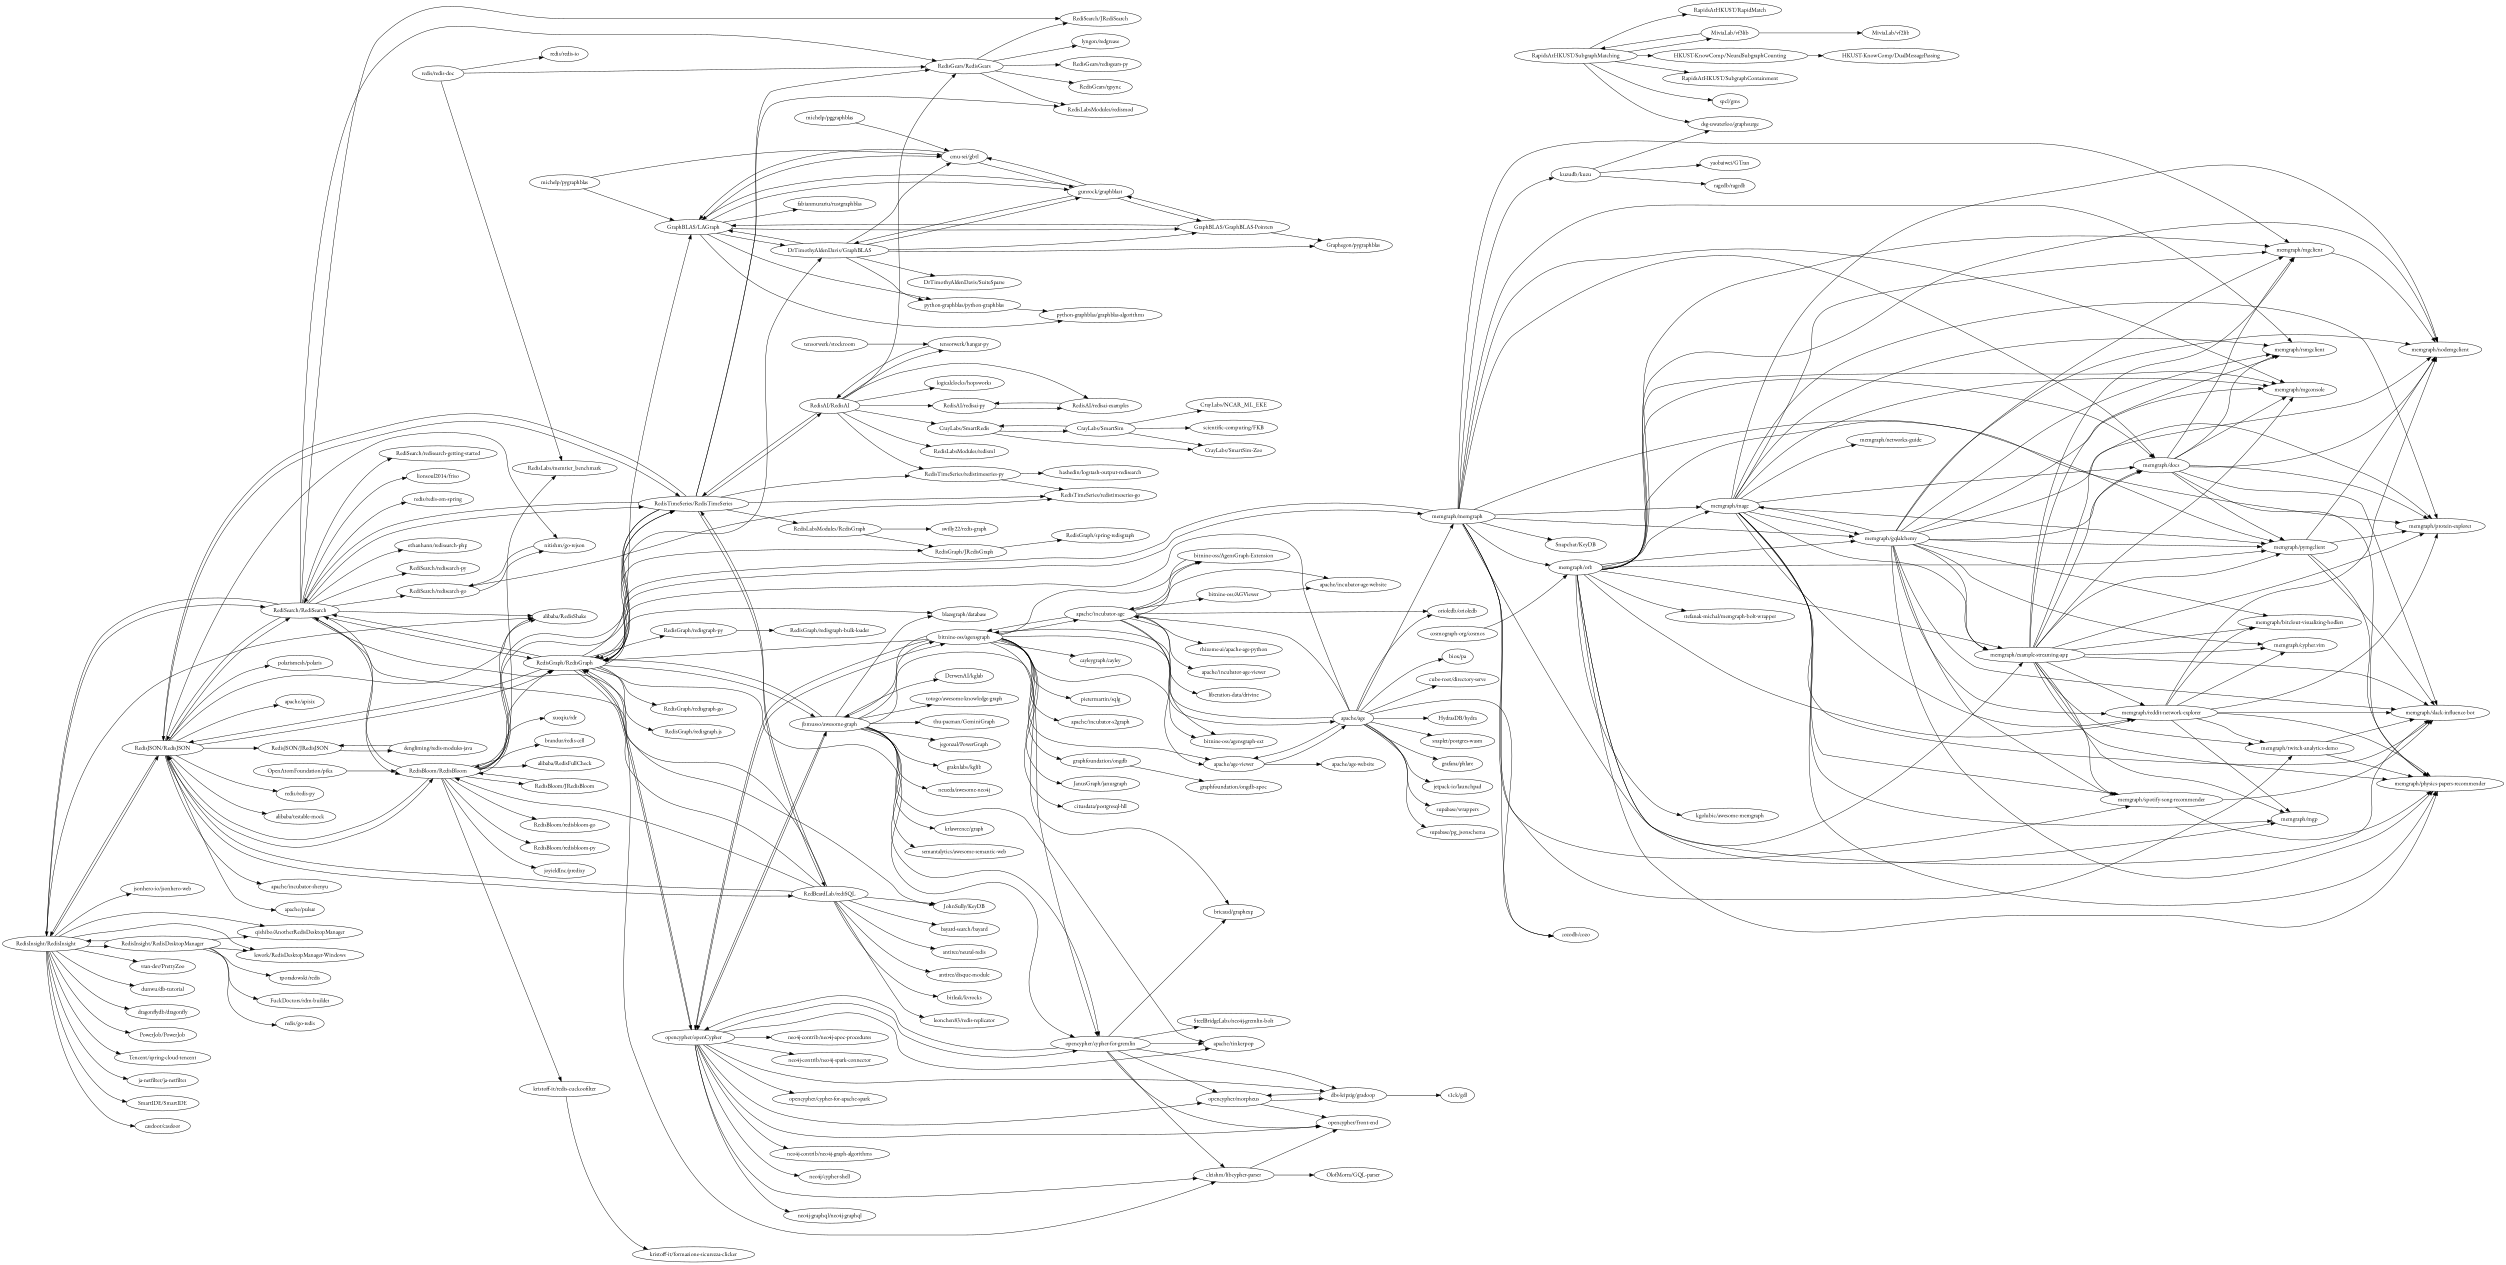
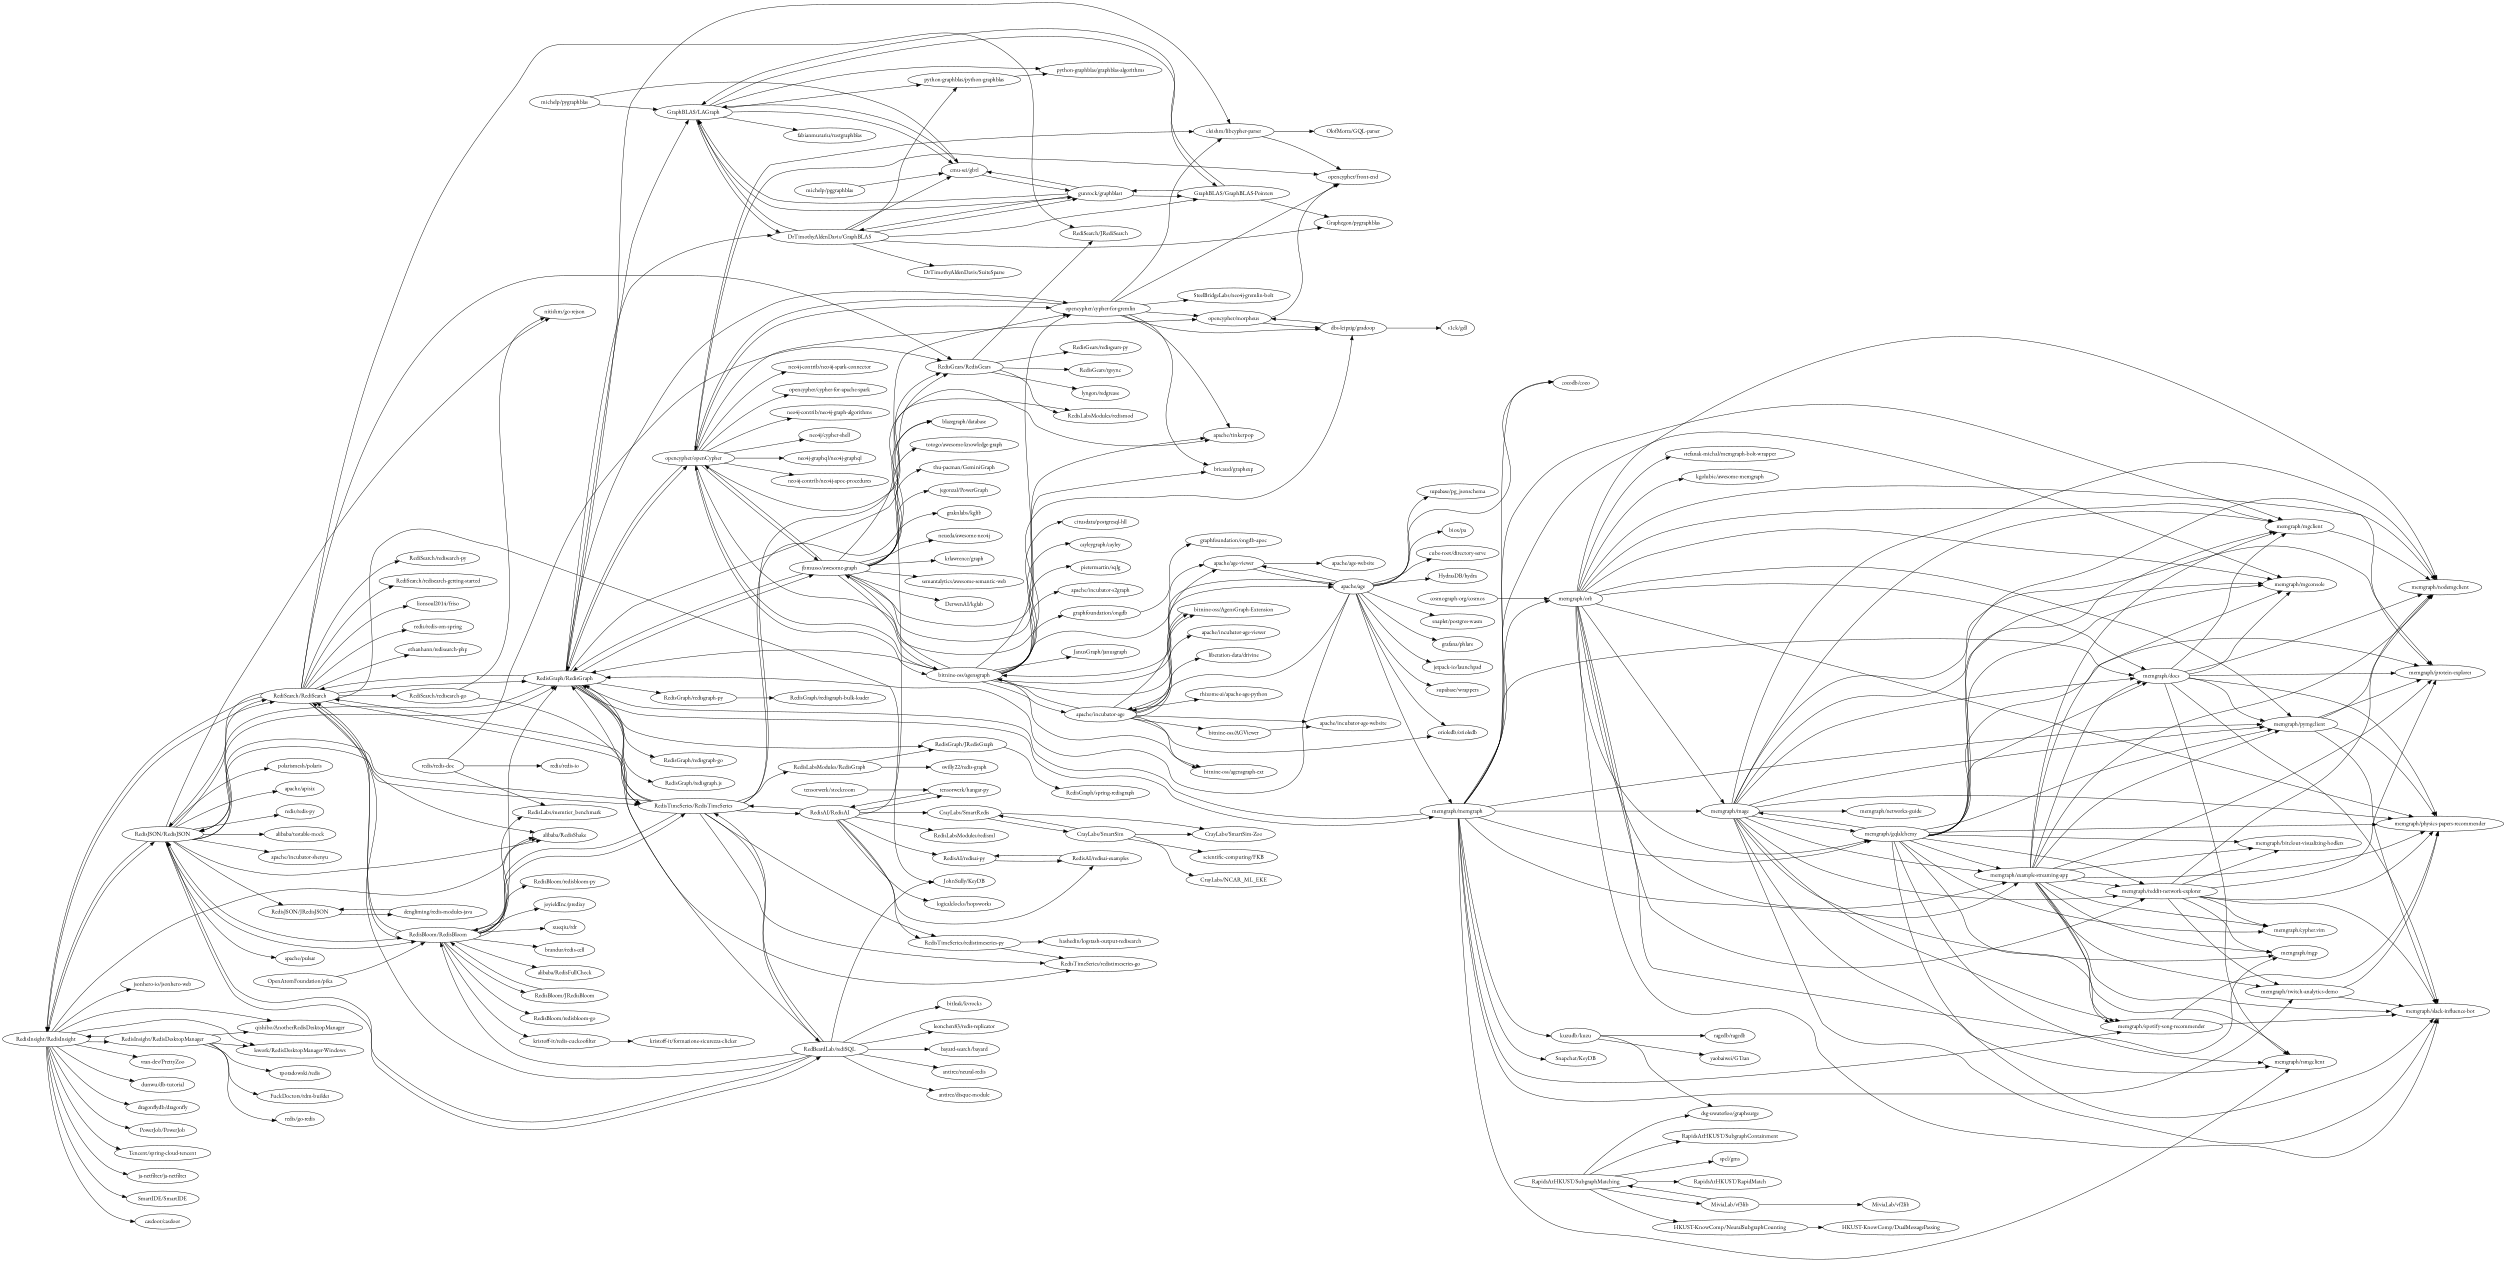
edge "nitishm/go-rejson" -> "RediSearch/redisearch-go": removed
